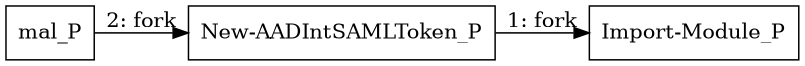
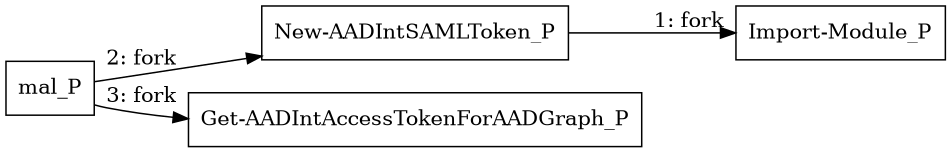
node "Get-AADIntAccessTokenForAADGraph_P": added
